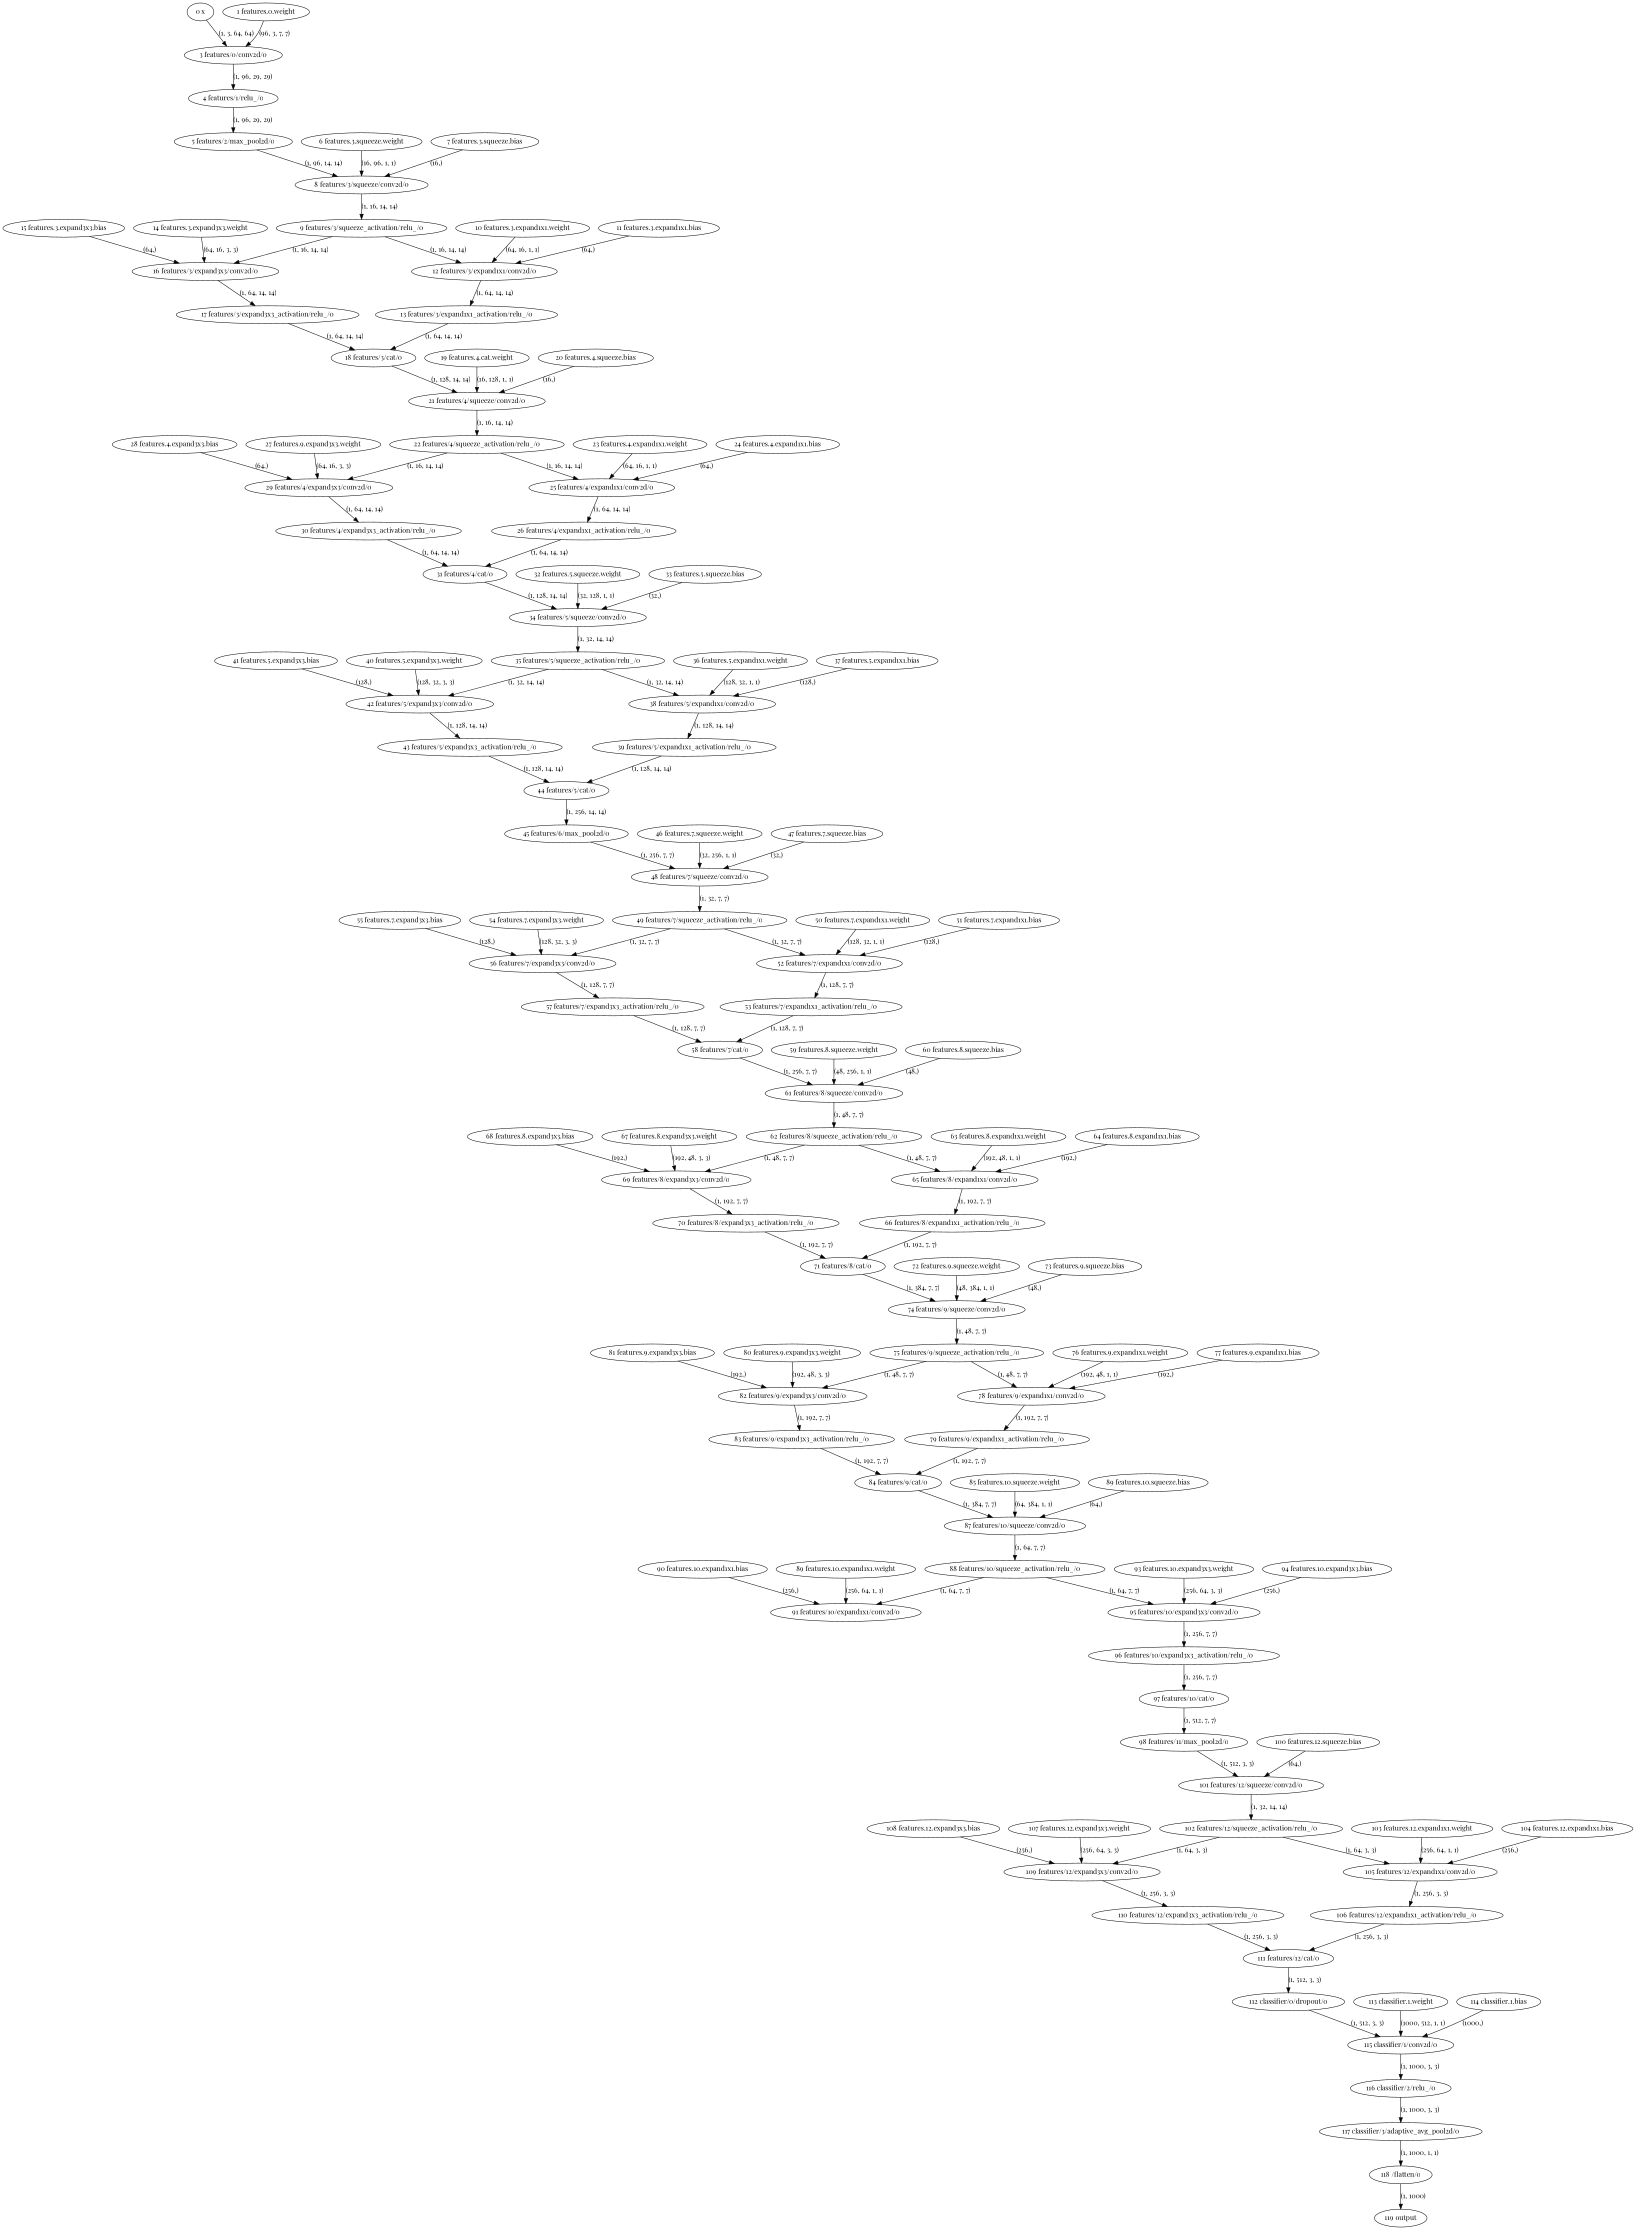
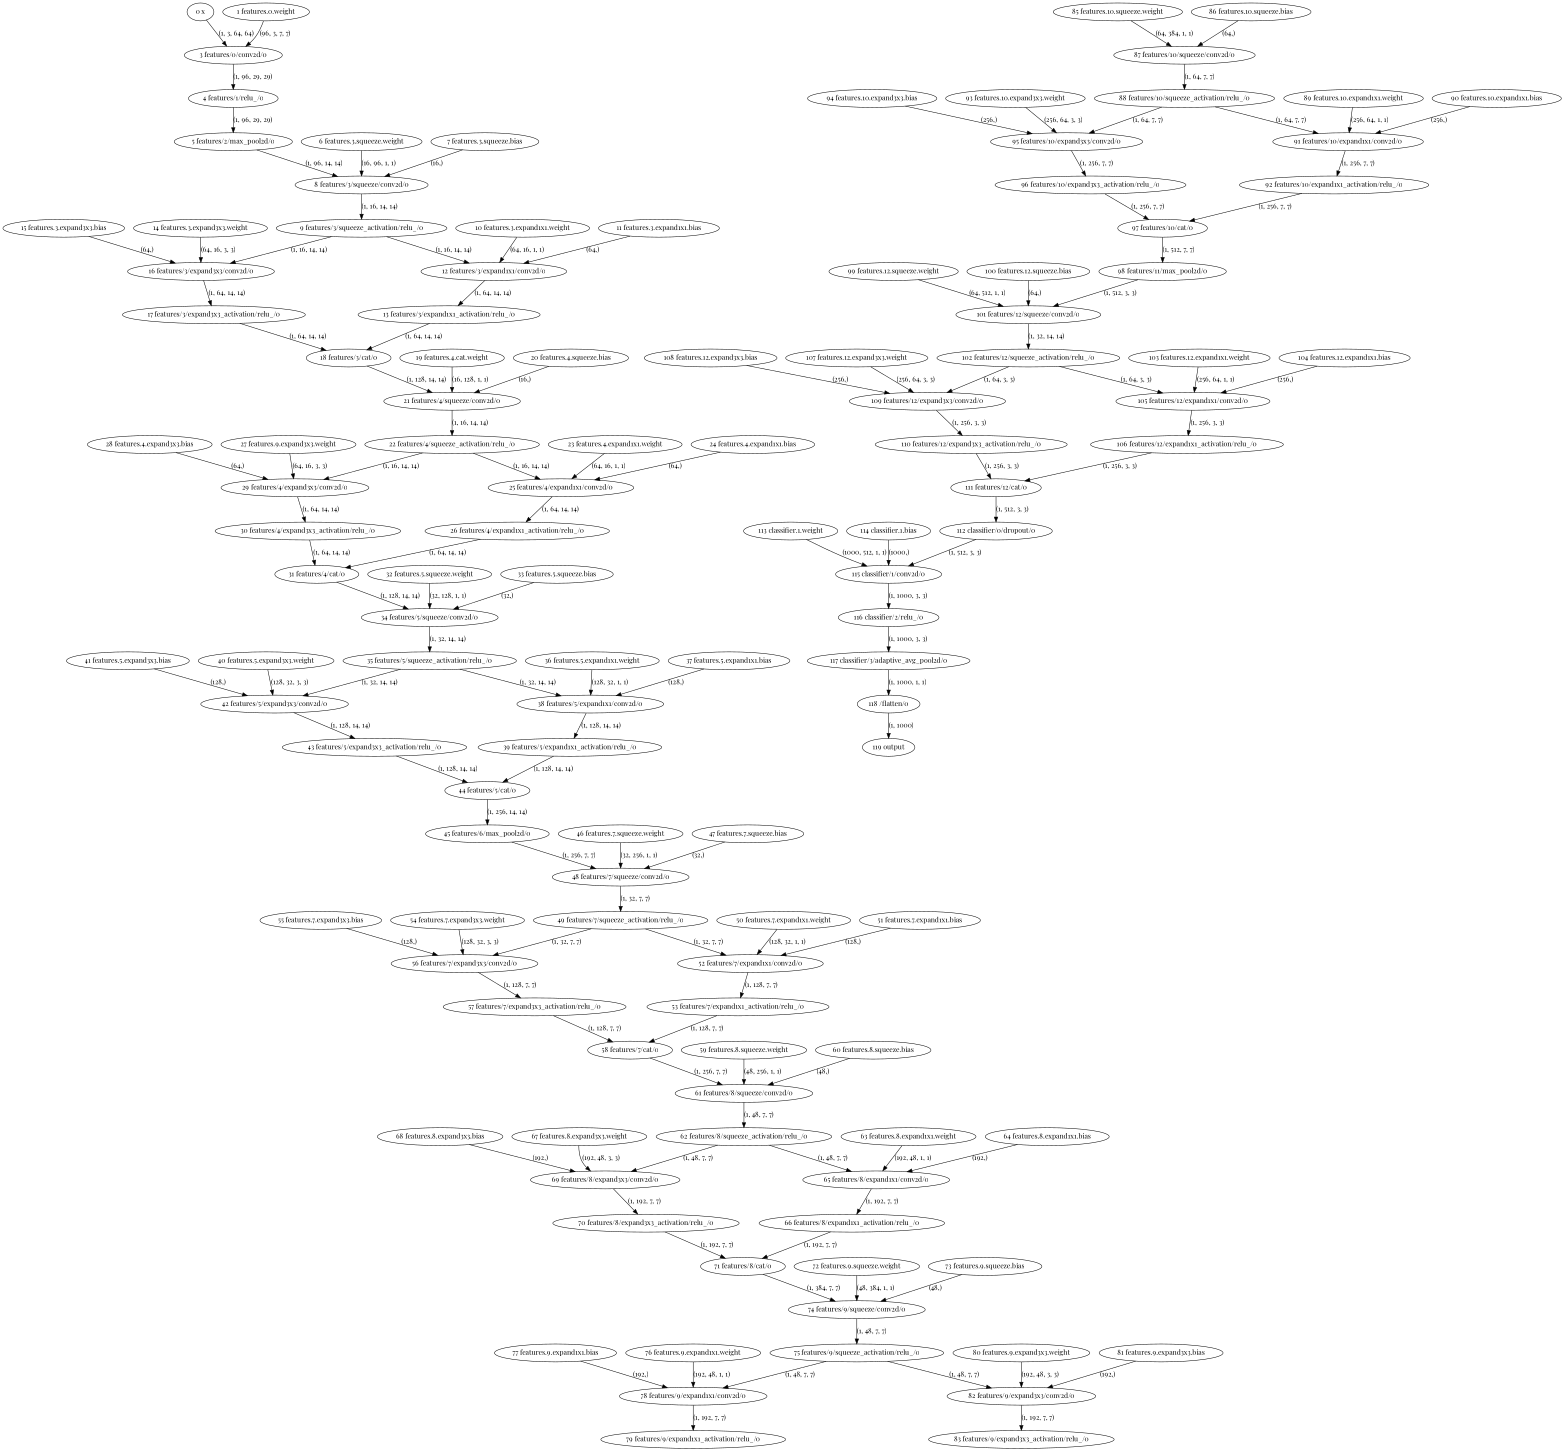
node "92 features/10/expand1x1_activation/relu_/0": added
node "99 features.12.squeeze.weight": added
node "84 features/9/cat/0": removed
node "89 features.10.squeeze.bias": label "89 features.10.squeeze.bias" -> "86 features.10.squeeze.bias"
